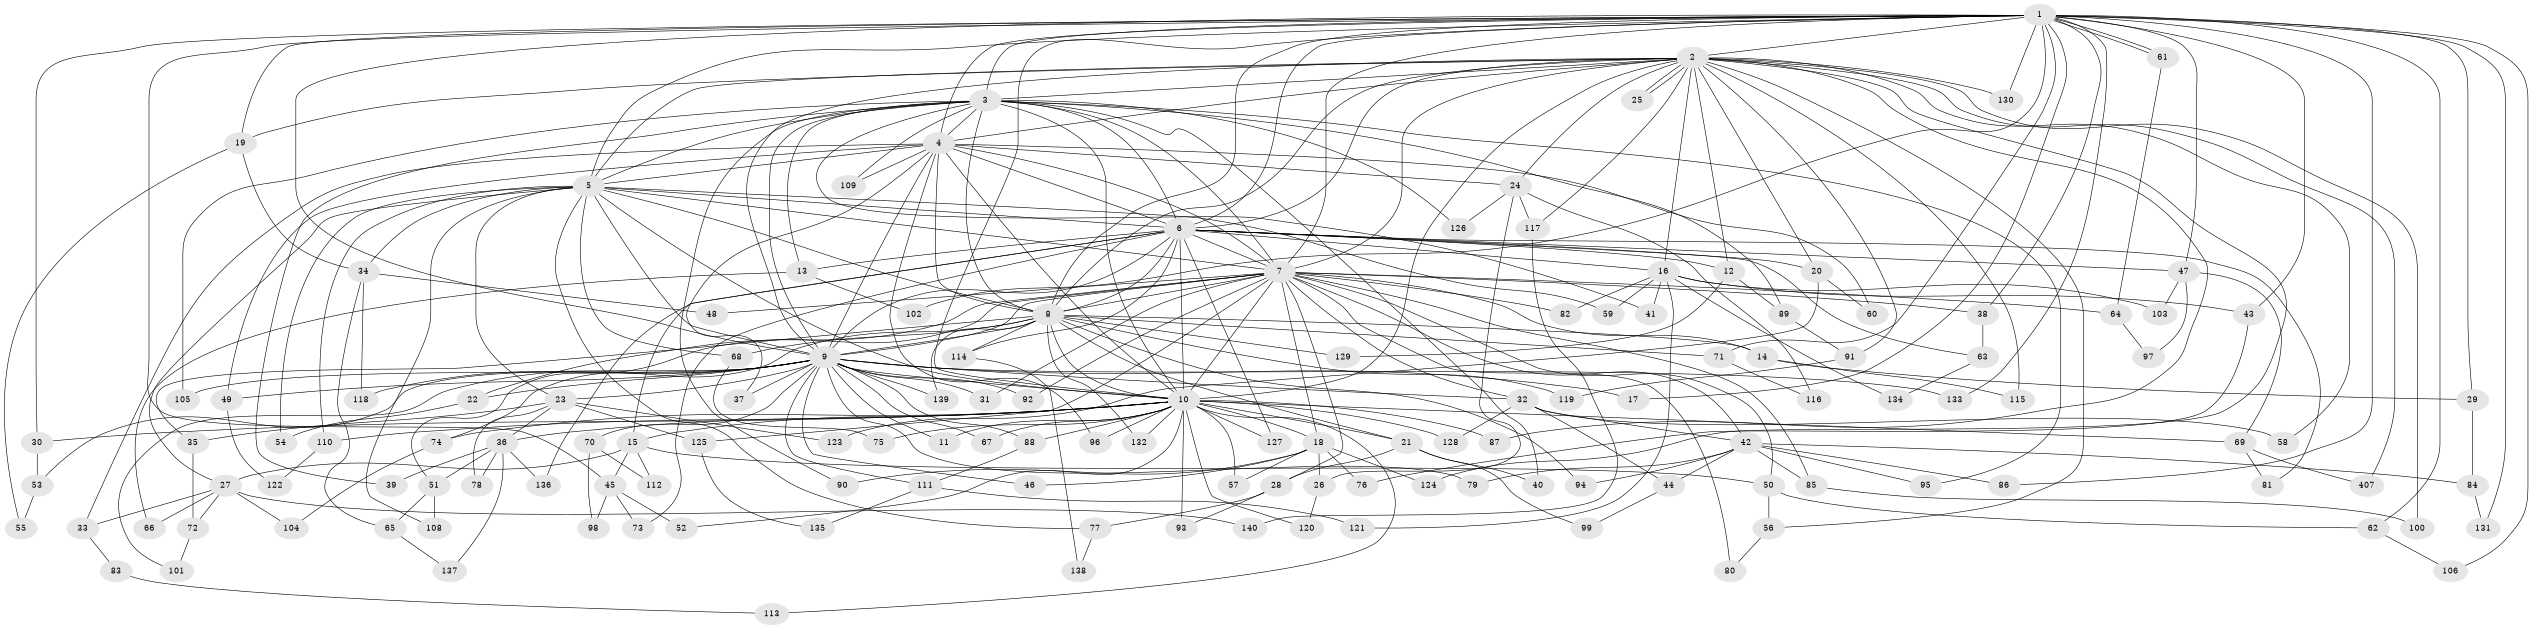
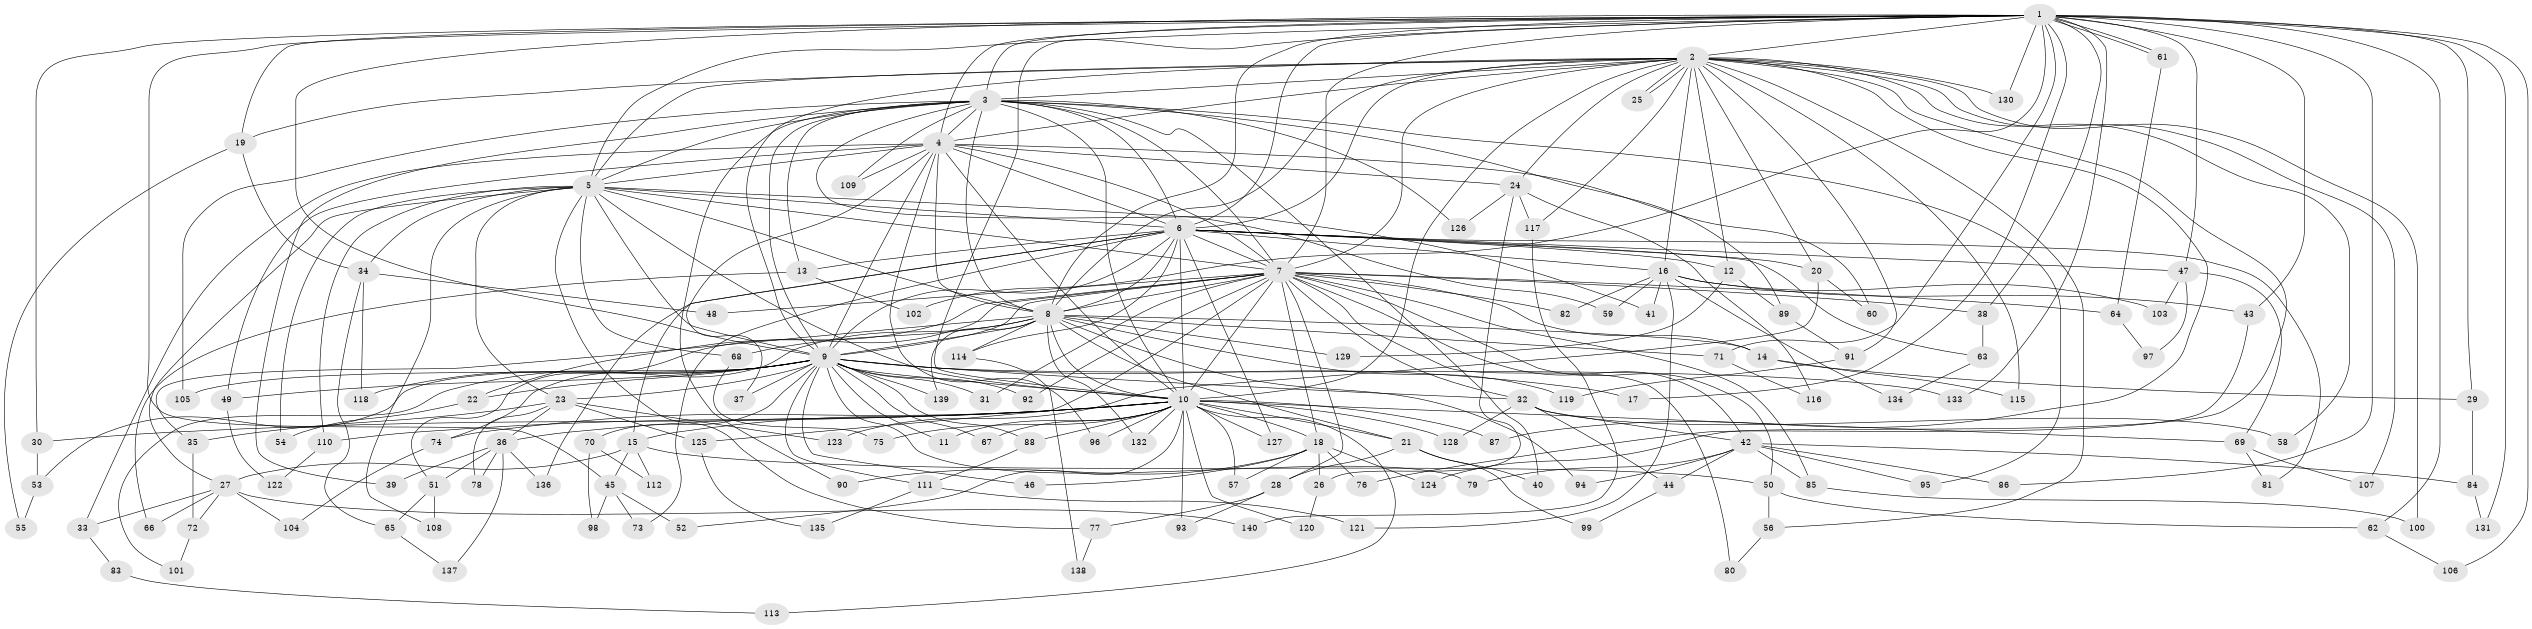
node "407": label "407" -> "107"
